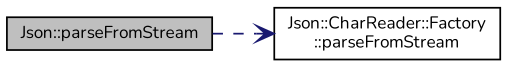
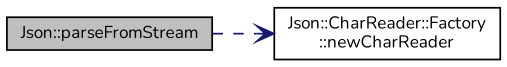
node "Json::CharReader::Factory ::parseFromStream": label "Json::CharReader::Factory ::parseFromStream" -> "Json::CharReader::Factory ::newCharReader"
